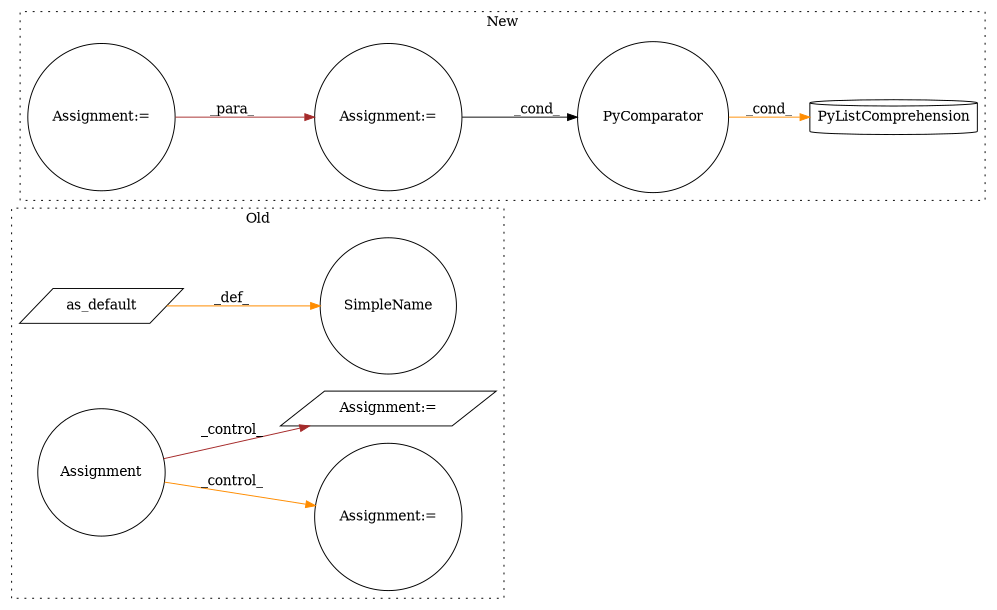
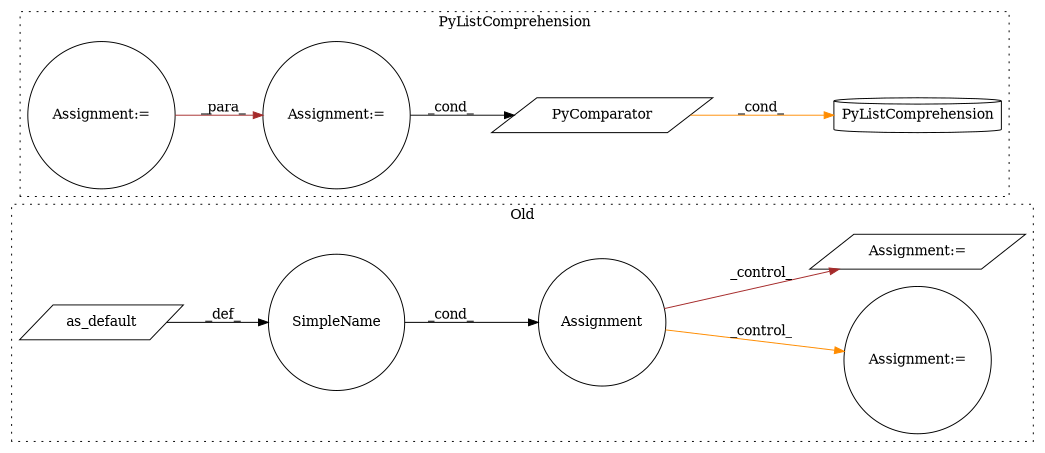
cluster "New": label "New" -> "PyListComprehension"
node "PyComparator": shape circle -> parallelogram
edge "as_default" -> "SimpleName": color darkorange -> black
edge "SimpleName" -> "Assignment": added, label "_cond_"
